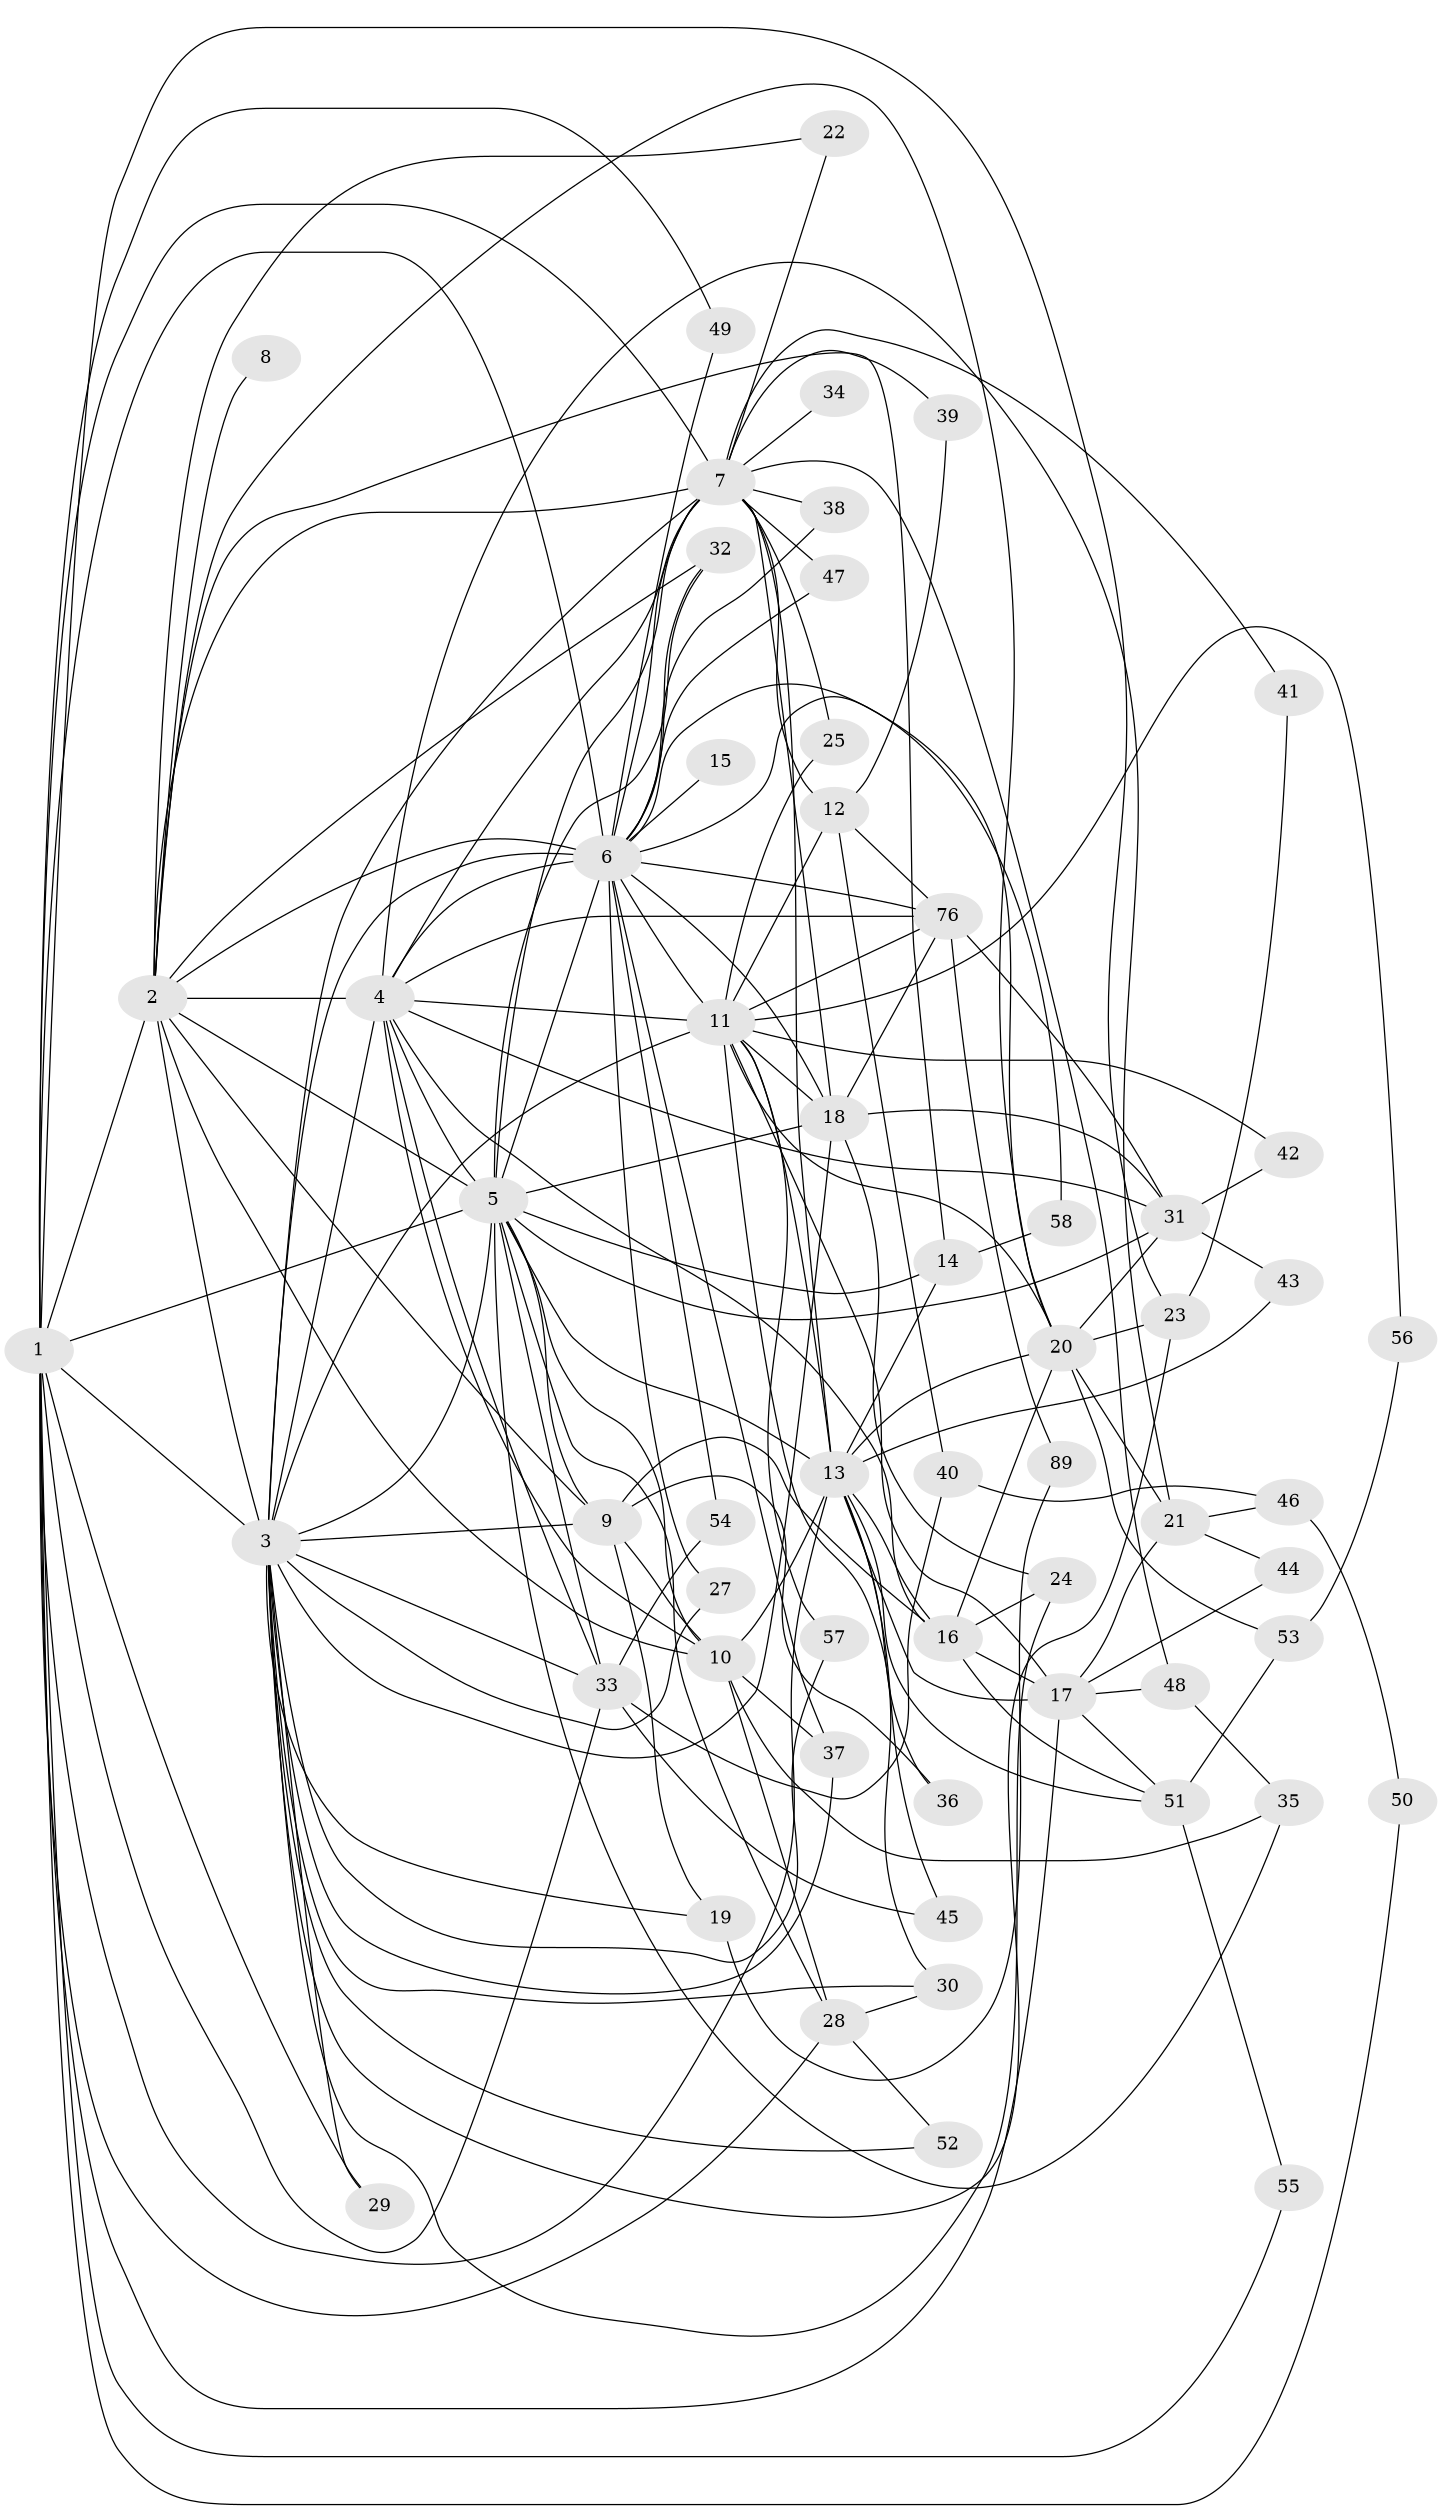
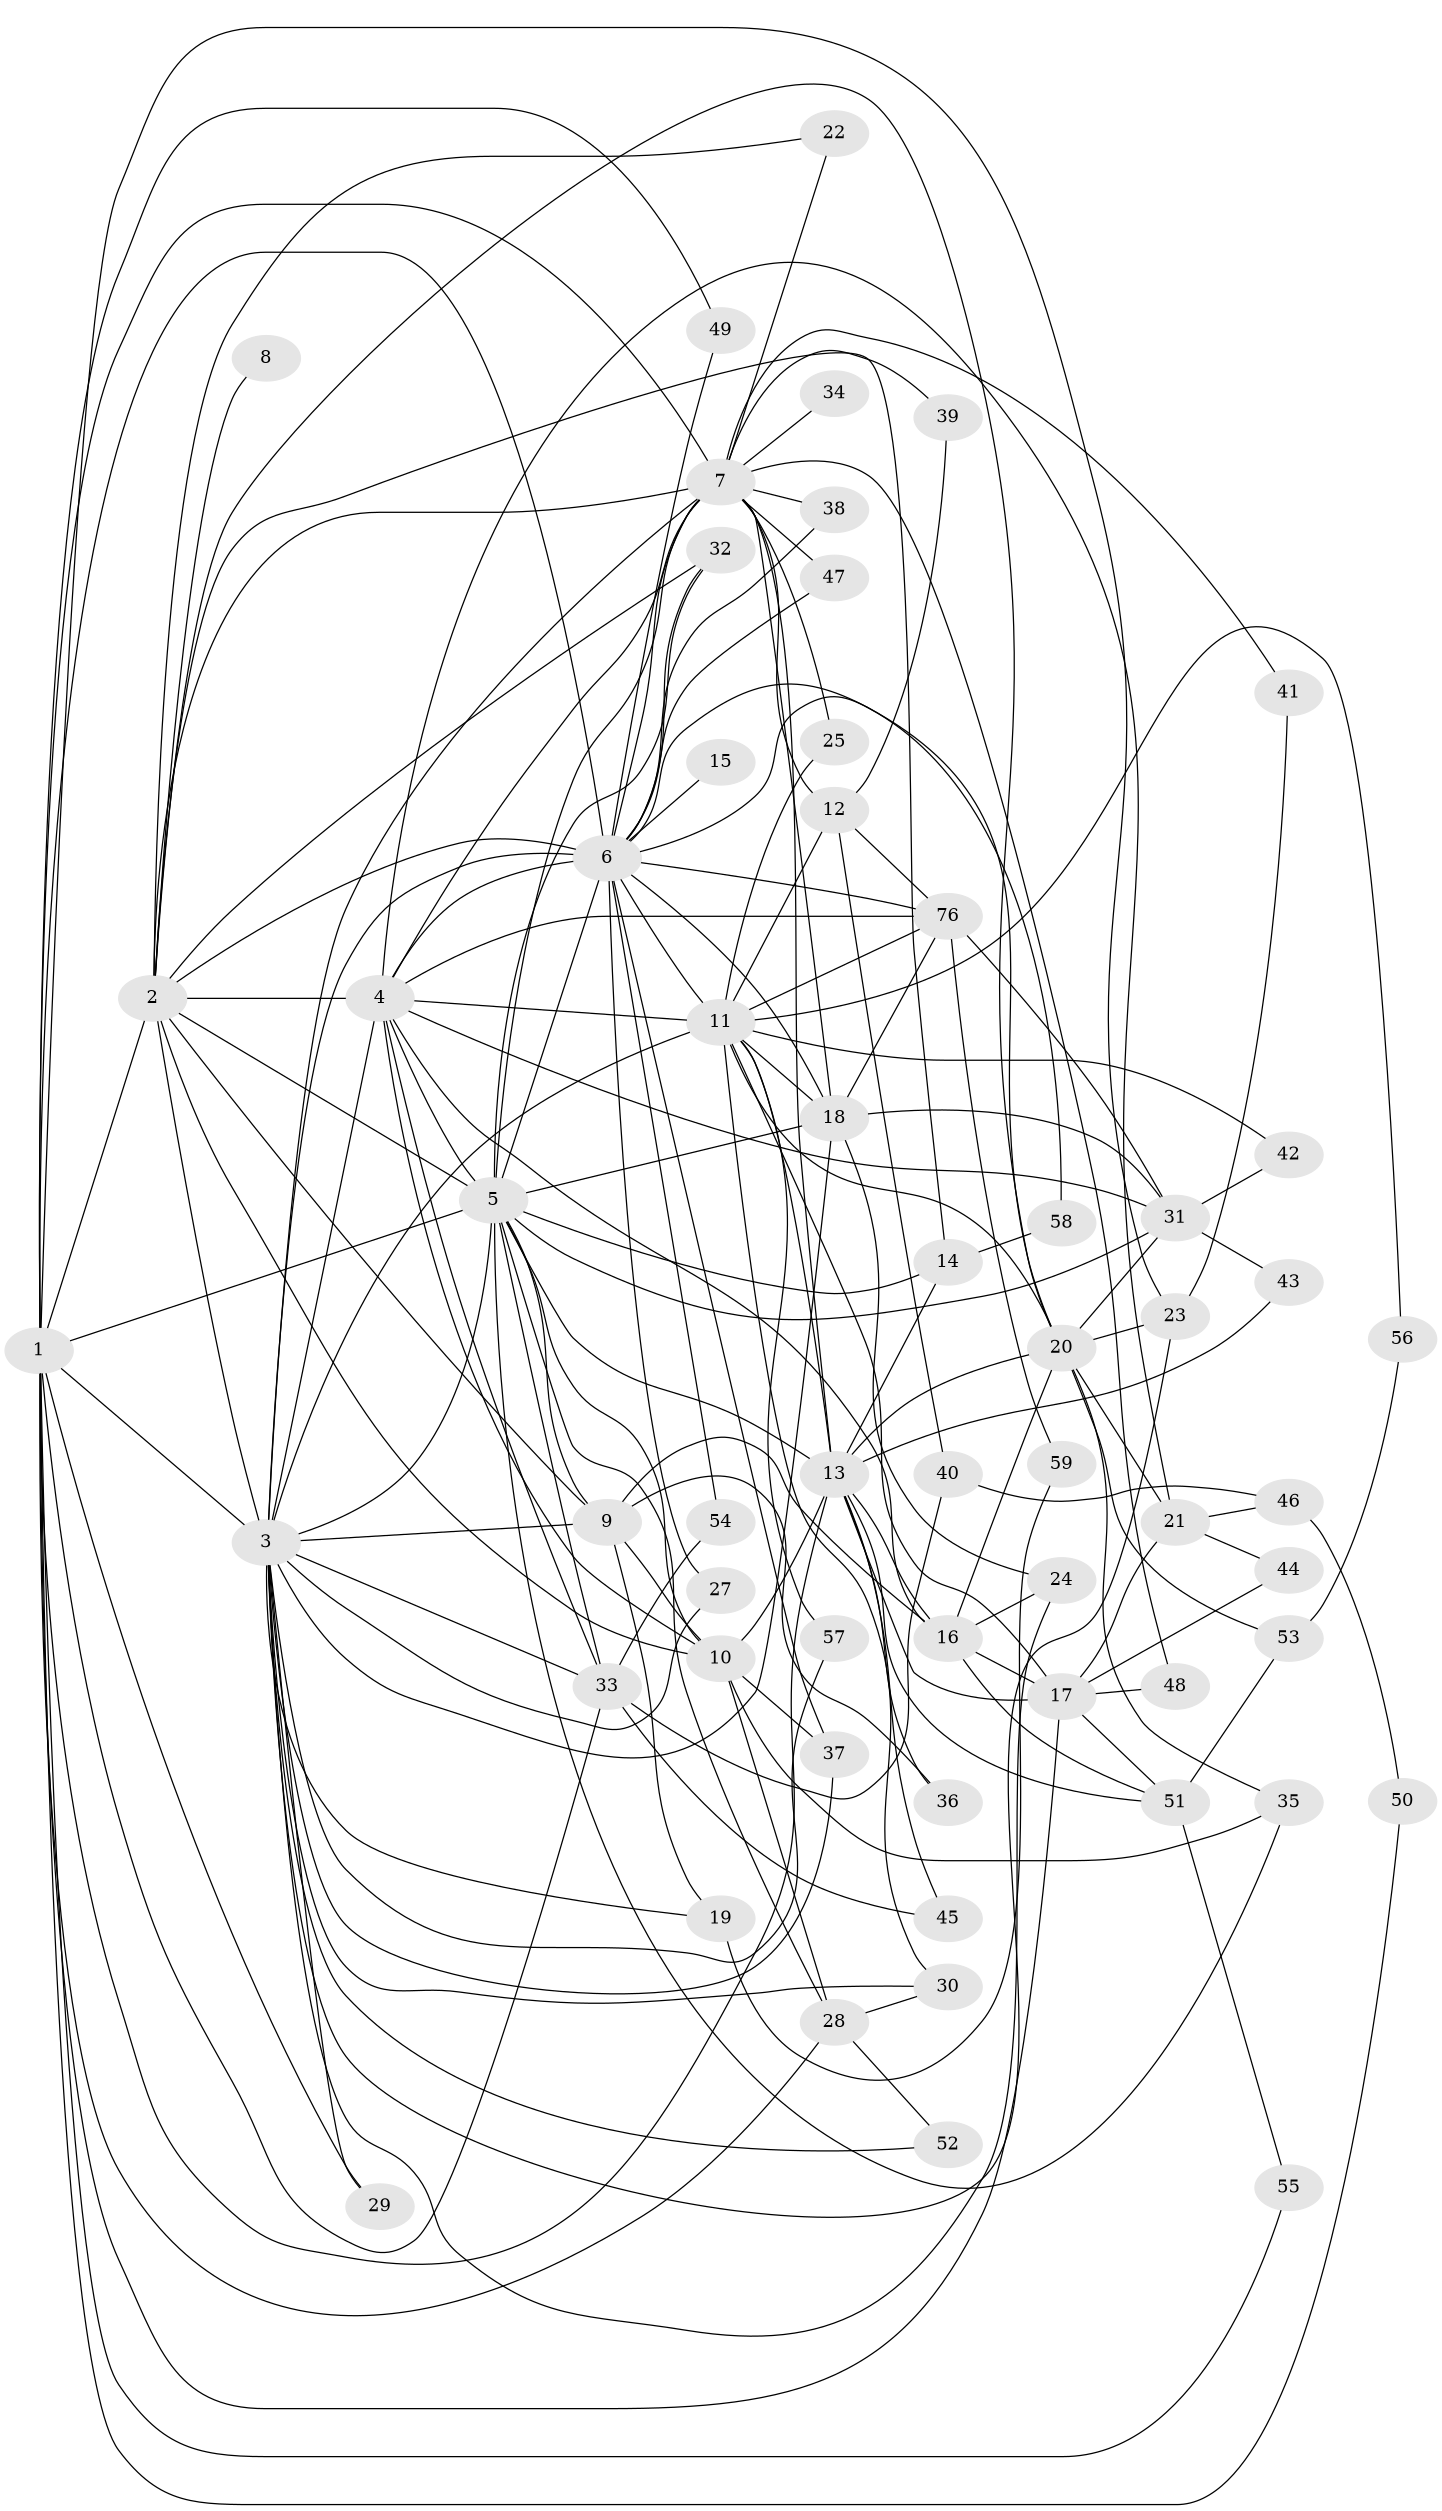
node "89": label "89" -> "59"
edge "48" -- "35": now "20" -- "35"
